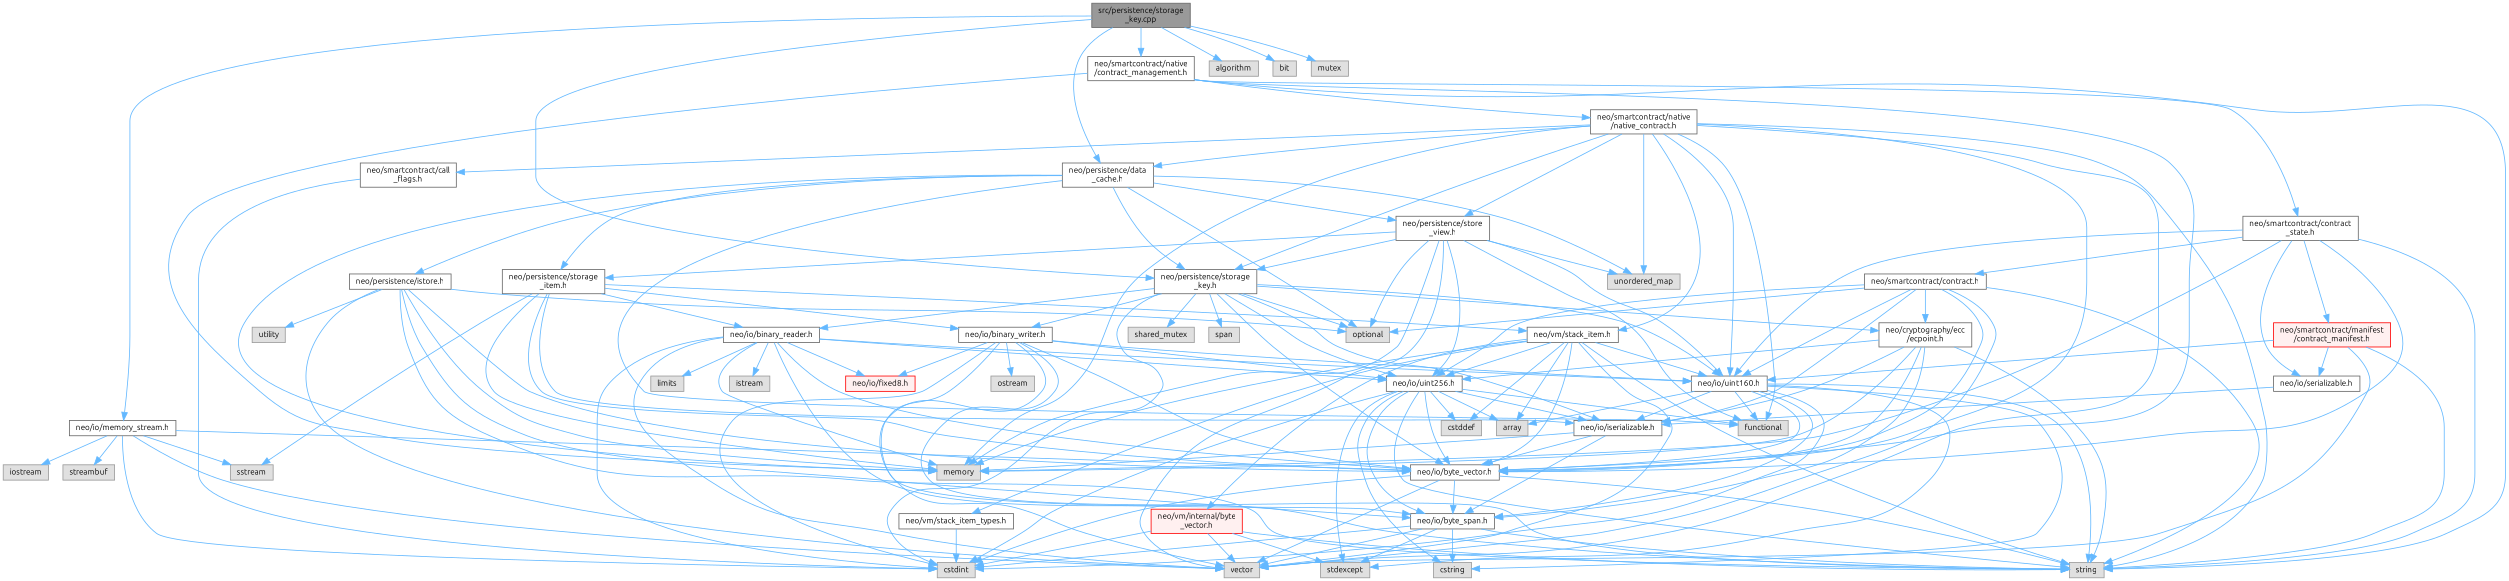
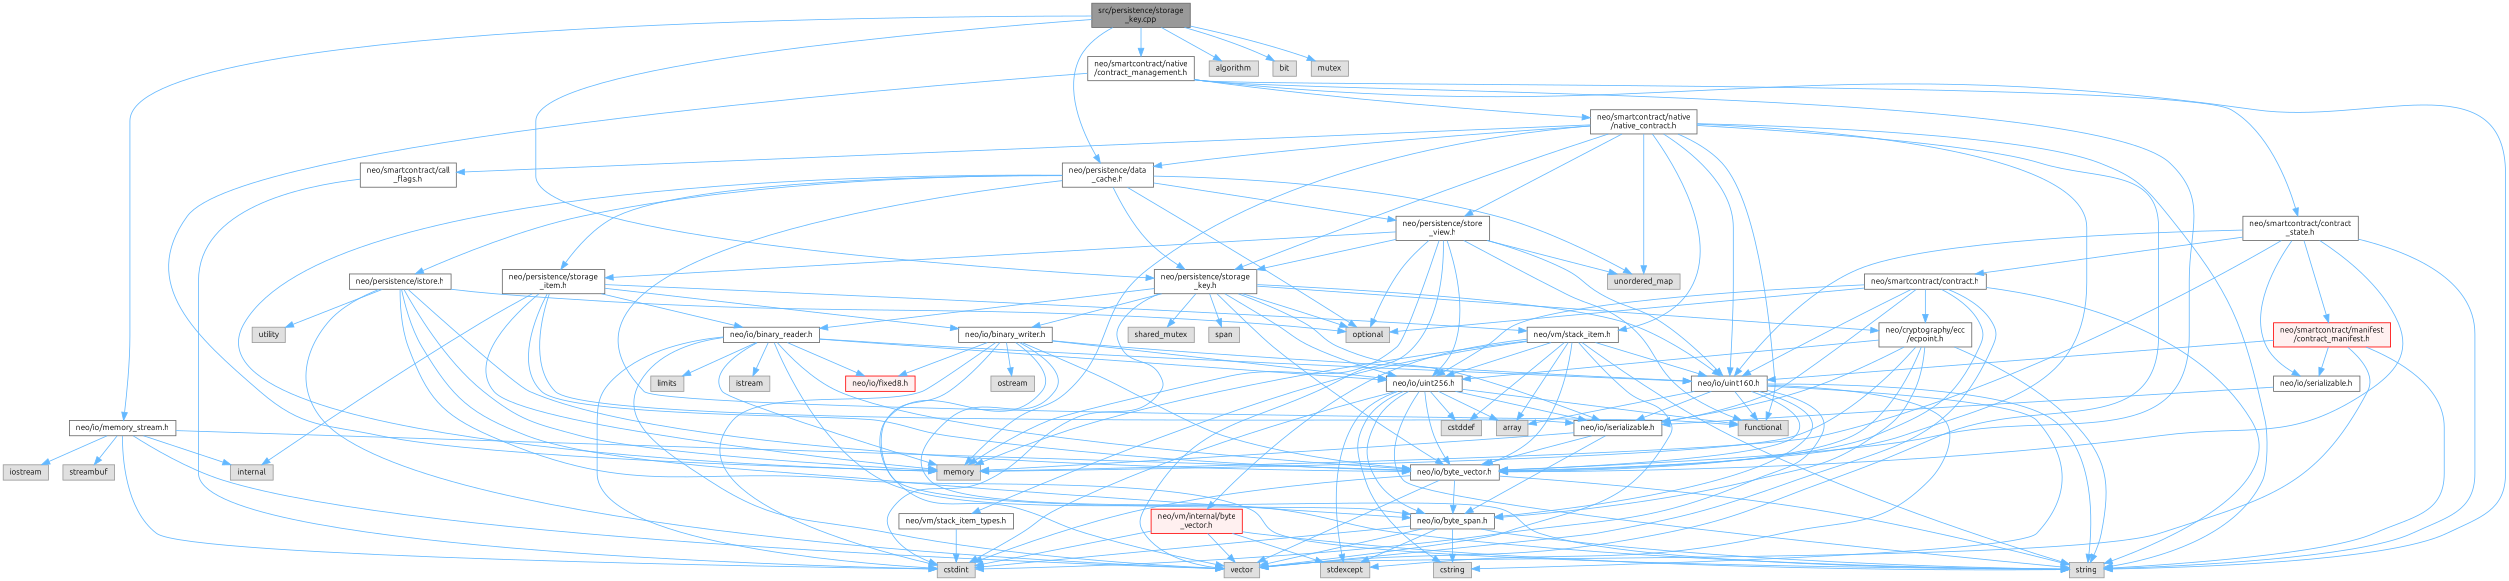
node "sstream": label "sstream" -> "internal"
